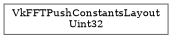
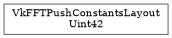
node "VkFFTPushConstantsLayout Uint32": label "VkFFTPushConstantsLayout Uint32" -> "VkFFTPushConstantsLayout Uint42"
